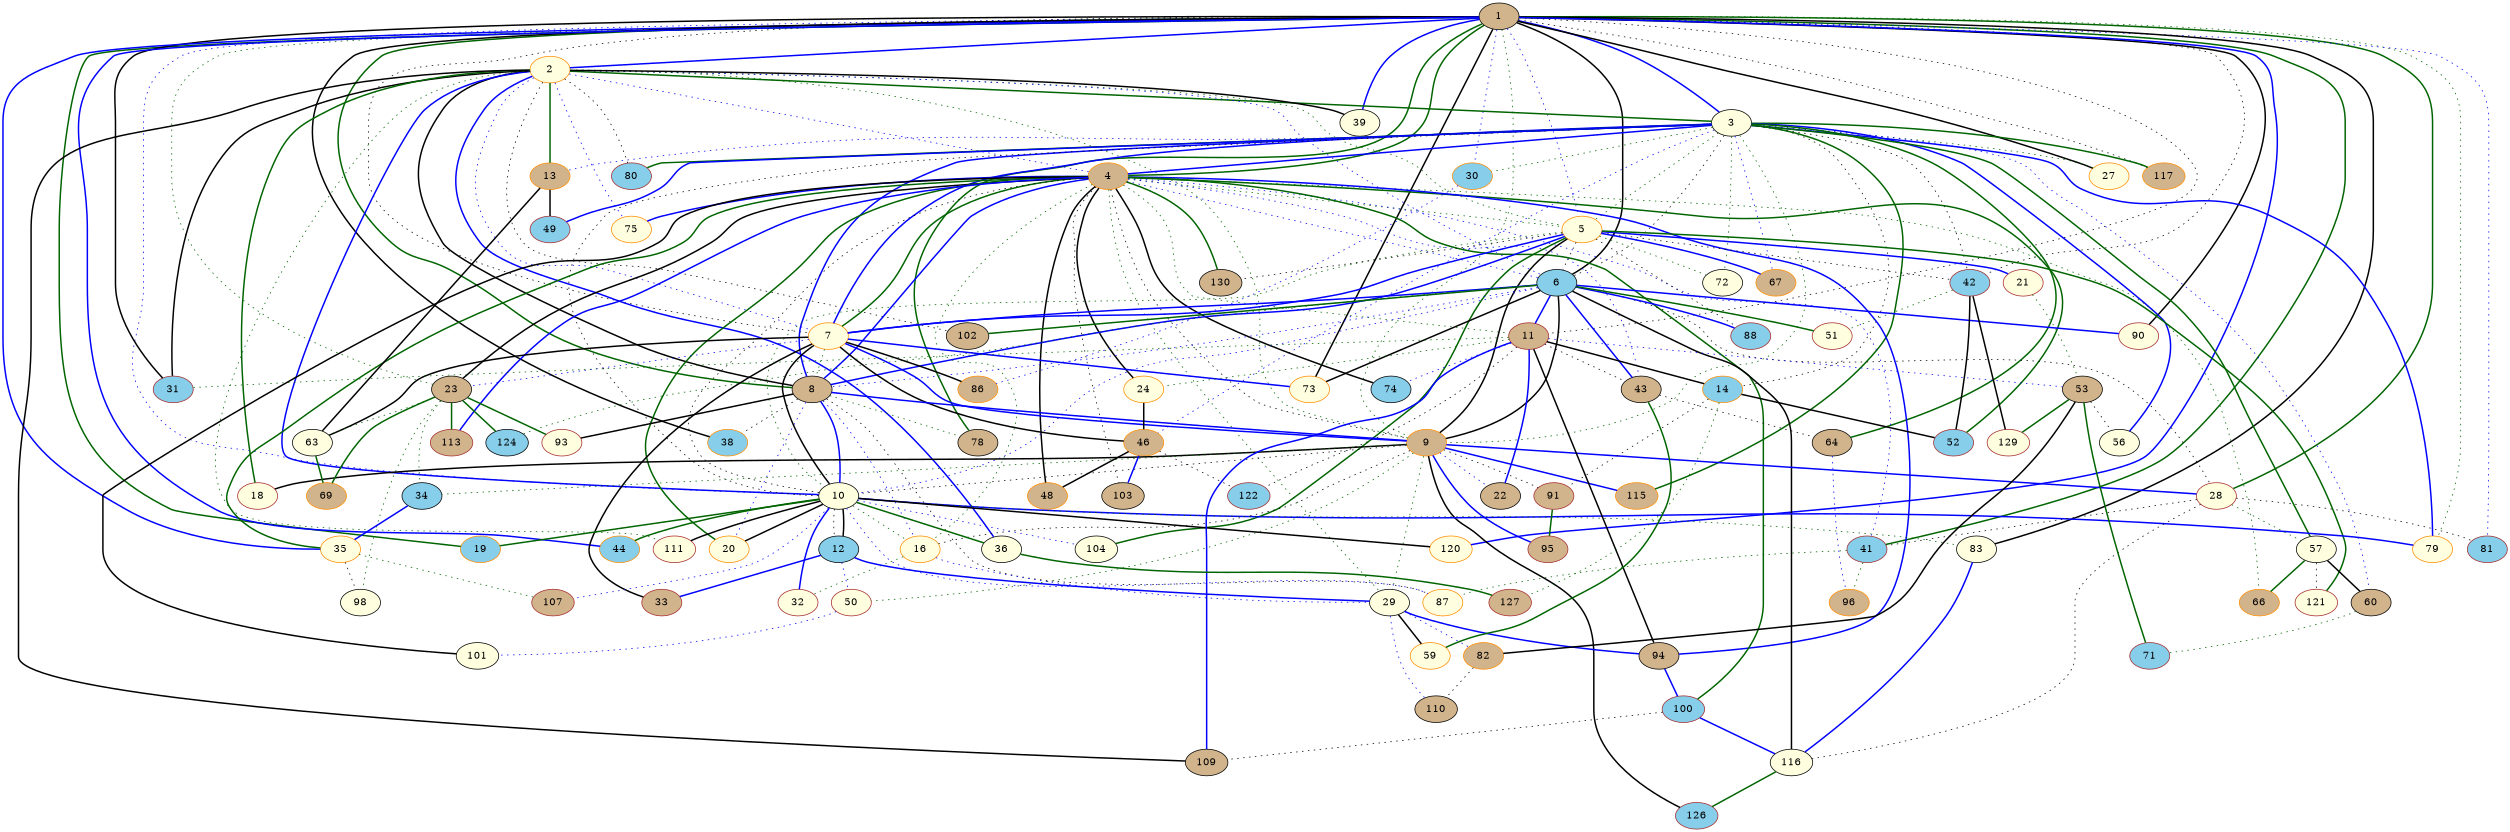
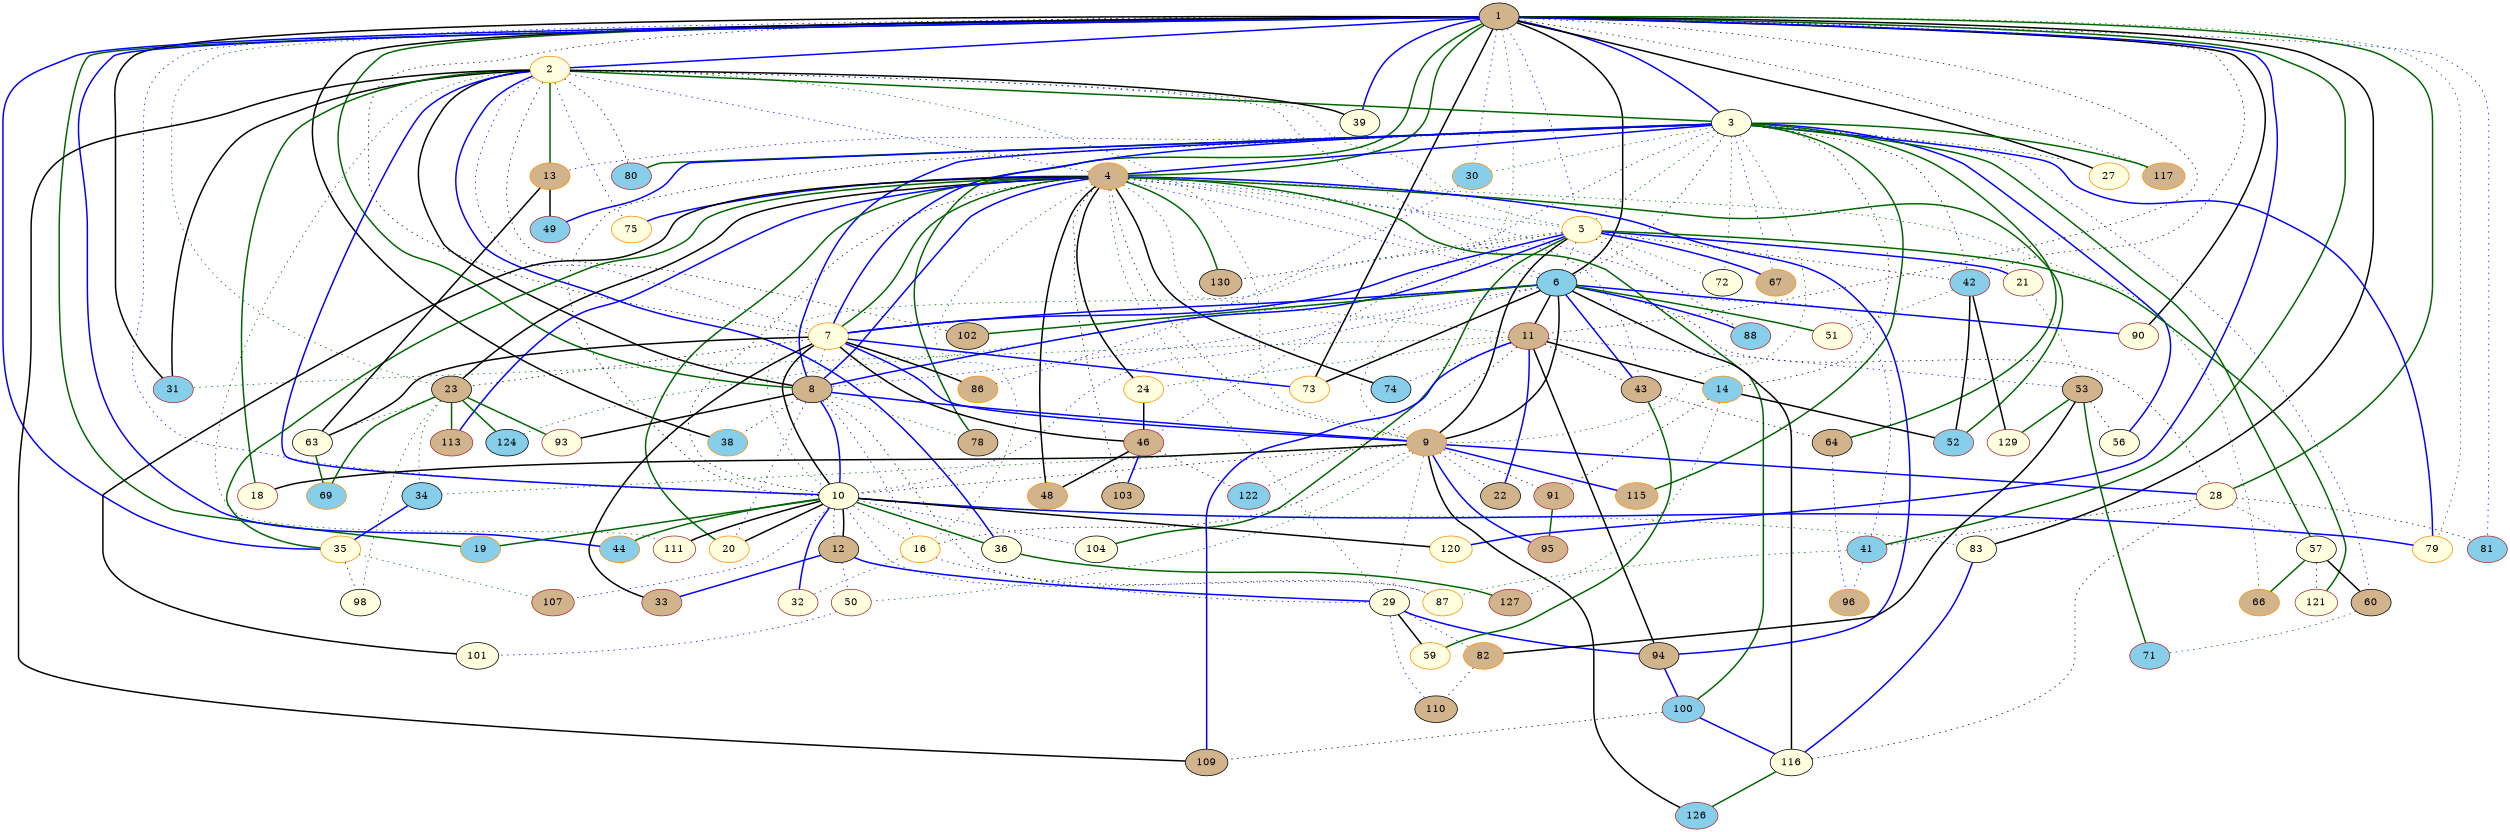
edge "6" -- "11": color blue -> black
edge "7" -- "23": color blue -> black
node "46": color darkorange -> brown
node "69": fillcolor tan -> skyblue
node "12": fillcolor skyblue -> tan
